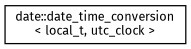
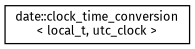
node "date::date_time_conversion < local_t, utc_clock >": label "date::date_time_conversion < local_t, utc_clock >" -> "date::clock_time_conversion < local_t, utc_clock >"
